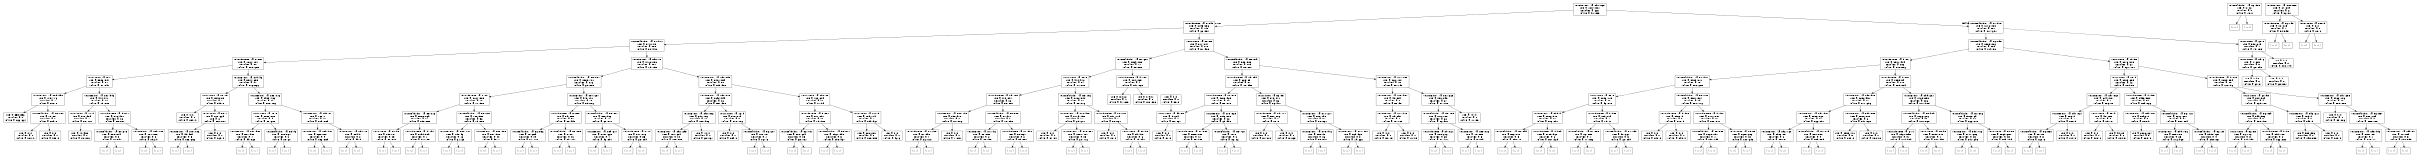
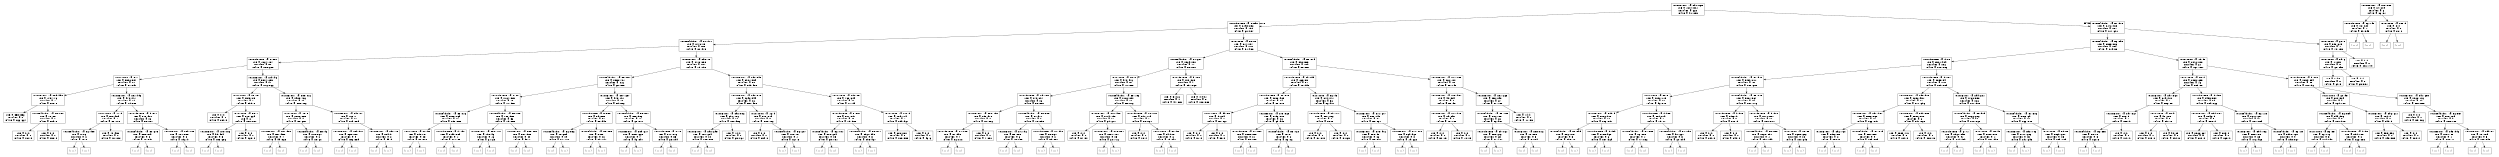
edge "mse = 0.0 samples = 1 value = 35.0" -> "WOA_MLDpt <= 99.85 mse = 0.139 samples = 2 value = 34.167": reversed
edge "WOA_MLDpt <= 44.0 mse = 341.929 samples = 4 value = 32.472" -> "WOA_Salinity <= 26.088 mse = 2.16 samples = 2 value = 48.2": added
node "mse = 225.0 samples = 2 value = 265.0": added
